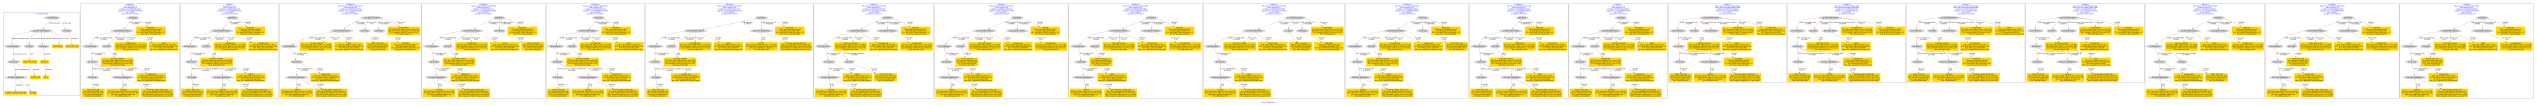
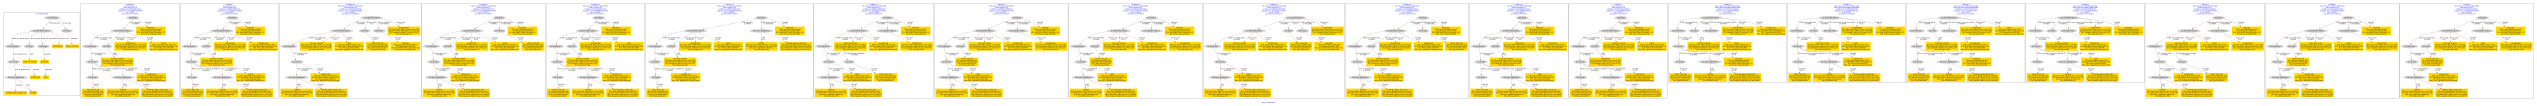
node "AUTHOR_APPELLATION_TYPE": label "AUTHOR_APPELLATION_TYPE" -> "AUTHOR_APPELLATION_URI"
